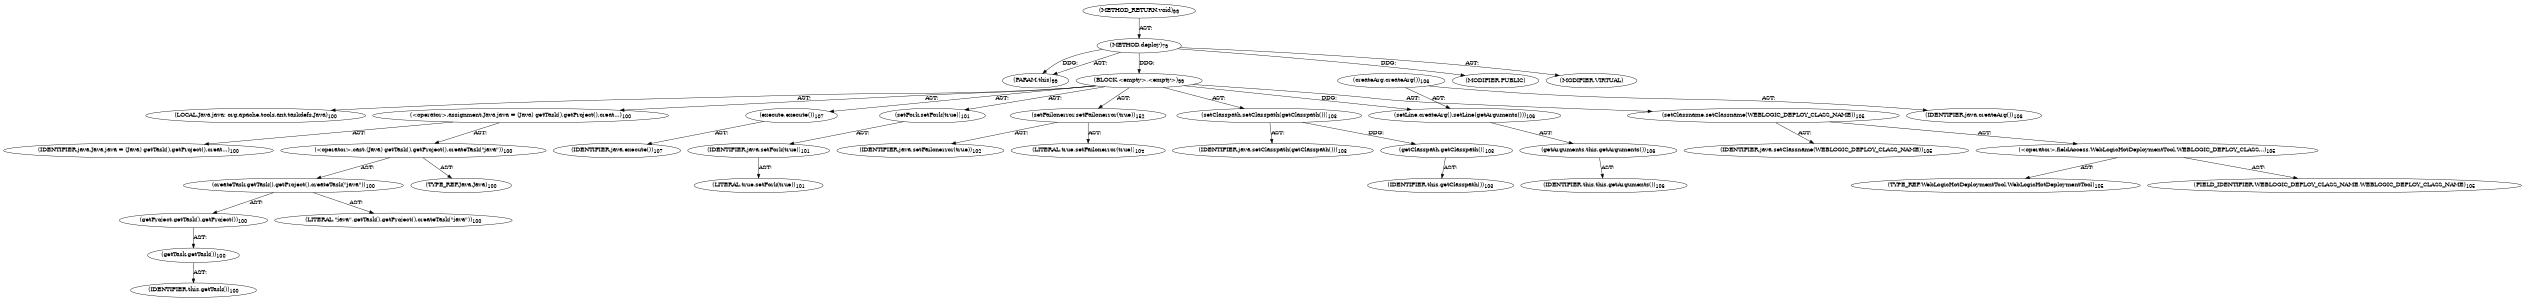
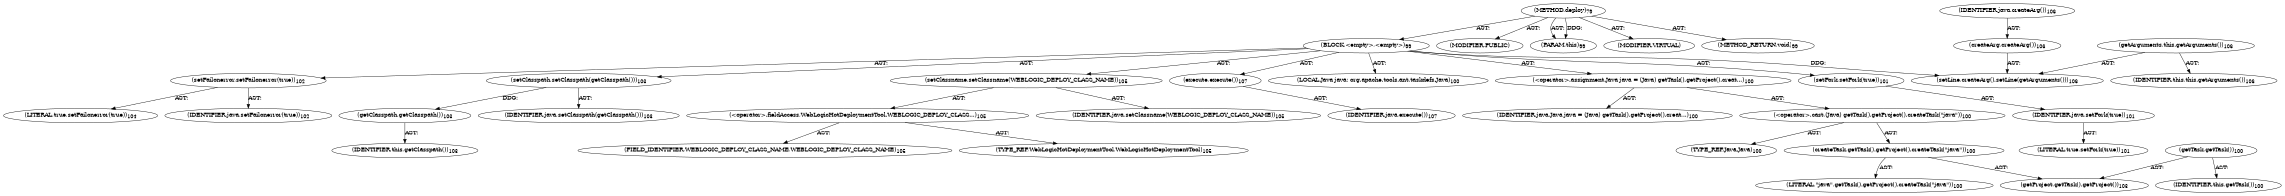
edge "(METHOD_RETURN,void)" -> "(METHOD,deploy)": reversed
edge "(METHOD,deploy)" -> "(BLOCK,<empty>,<empty>)": label "DDG: " -> "AST: "
edge "(METHOD,deploy)" -> "(MODIFIER,PUBLIC)": label "DDG: " -> "AST: "
edge "(createArg,createArg())" -> "(IDENTIFIER,java,createArg())": reversed
node "(setFailonerror,setFailonerror(true))": text "152" -> "102"
edge "(setLine,createArg().setLine(getArguments()))" -> "(getArguments,this.getArguments())": reversed
node "(getProject,getTask().getProject())": text "100" -> "103"
edge "(getProject,getTask().getProject())" -> "(getTask,getTask())": reversed
